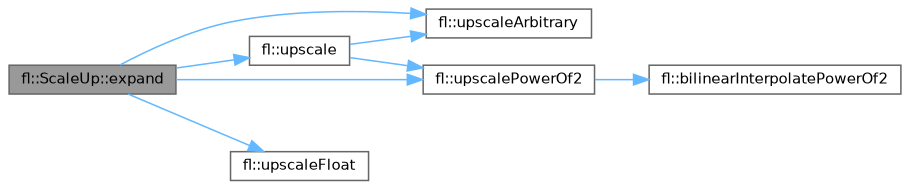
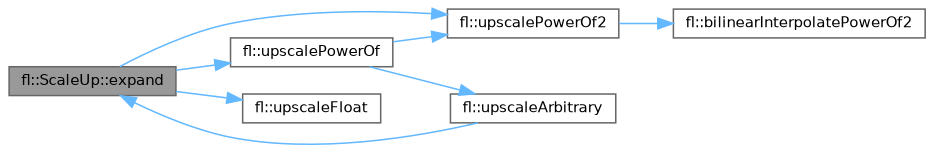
edge "fl::ScaleUp::expand" -> "fl::upscaleArbitrary": reversed
node "fl::upscale": label "fl::upscale" -> "fl::upscalePowerOf"
